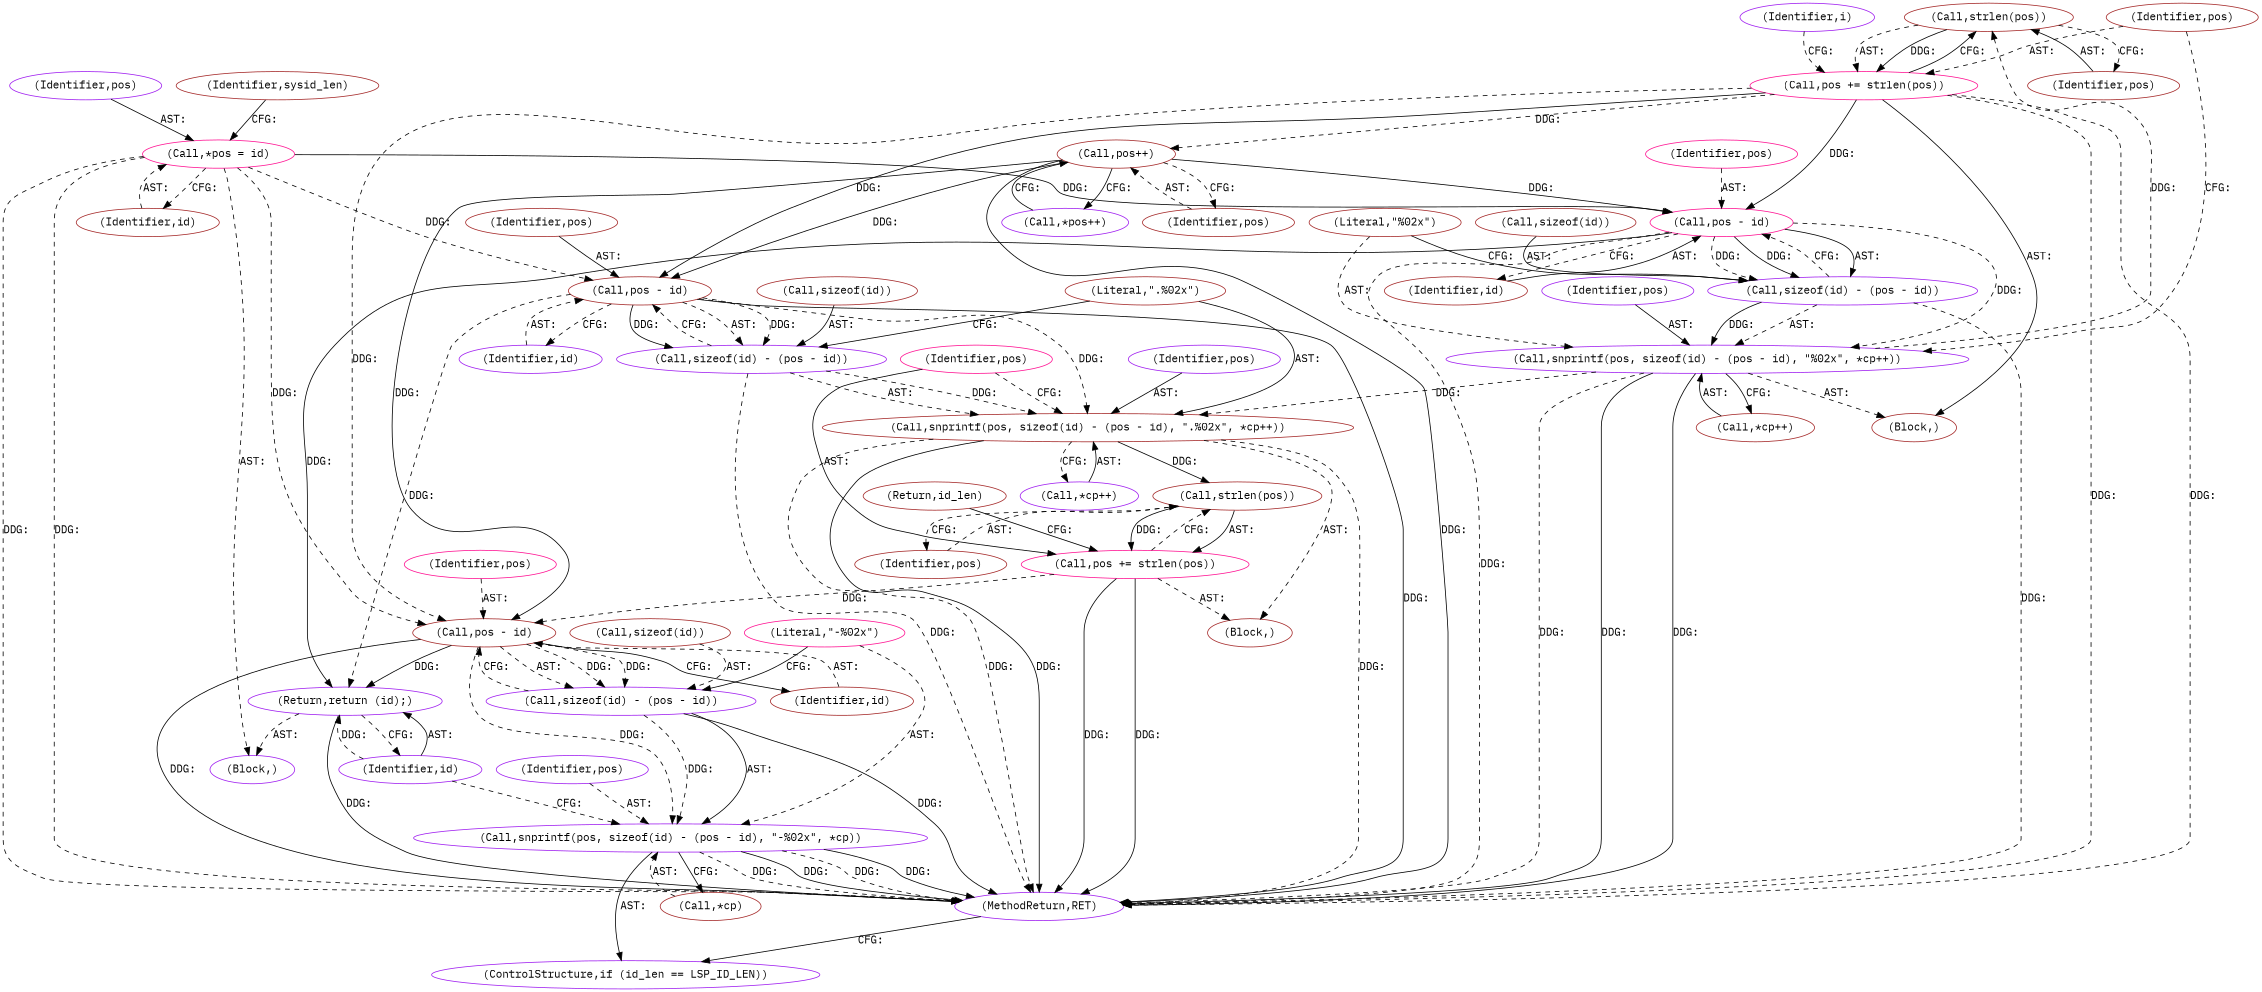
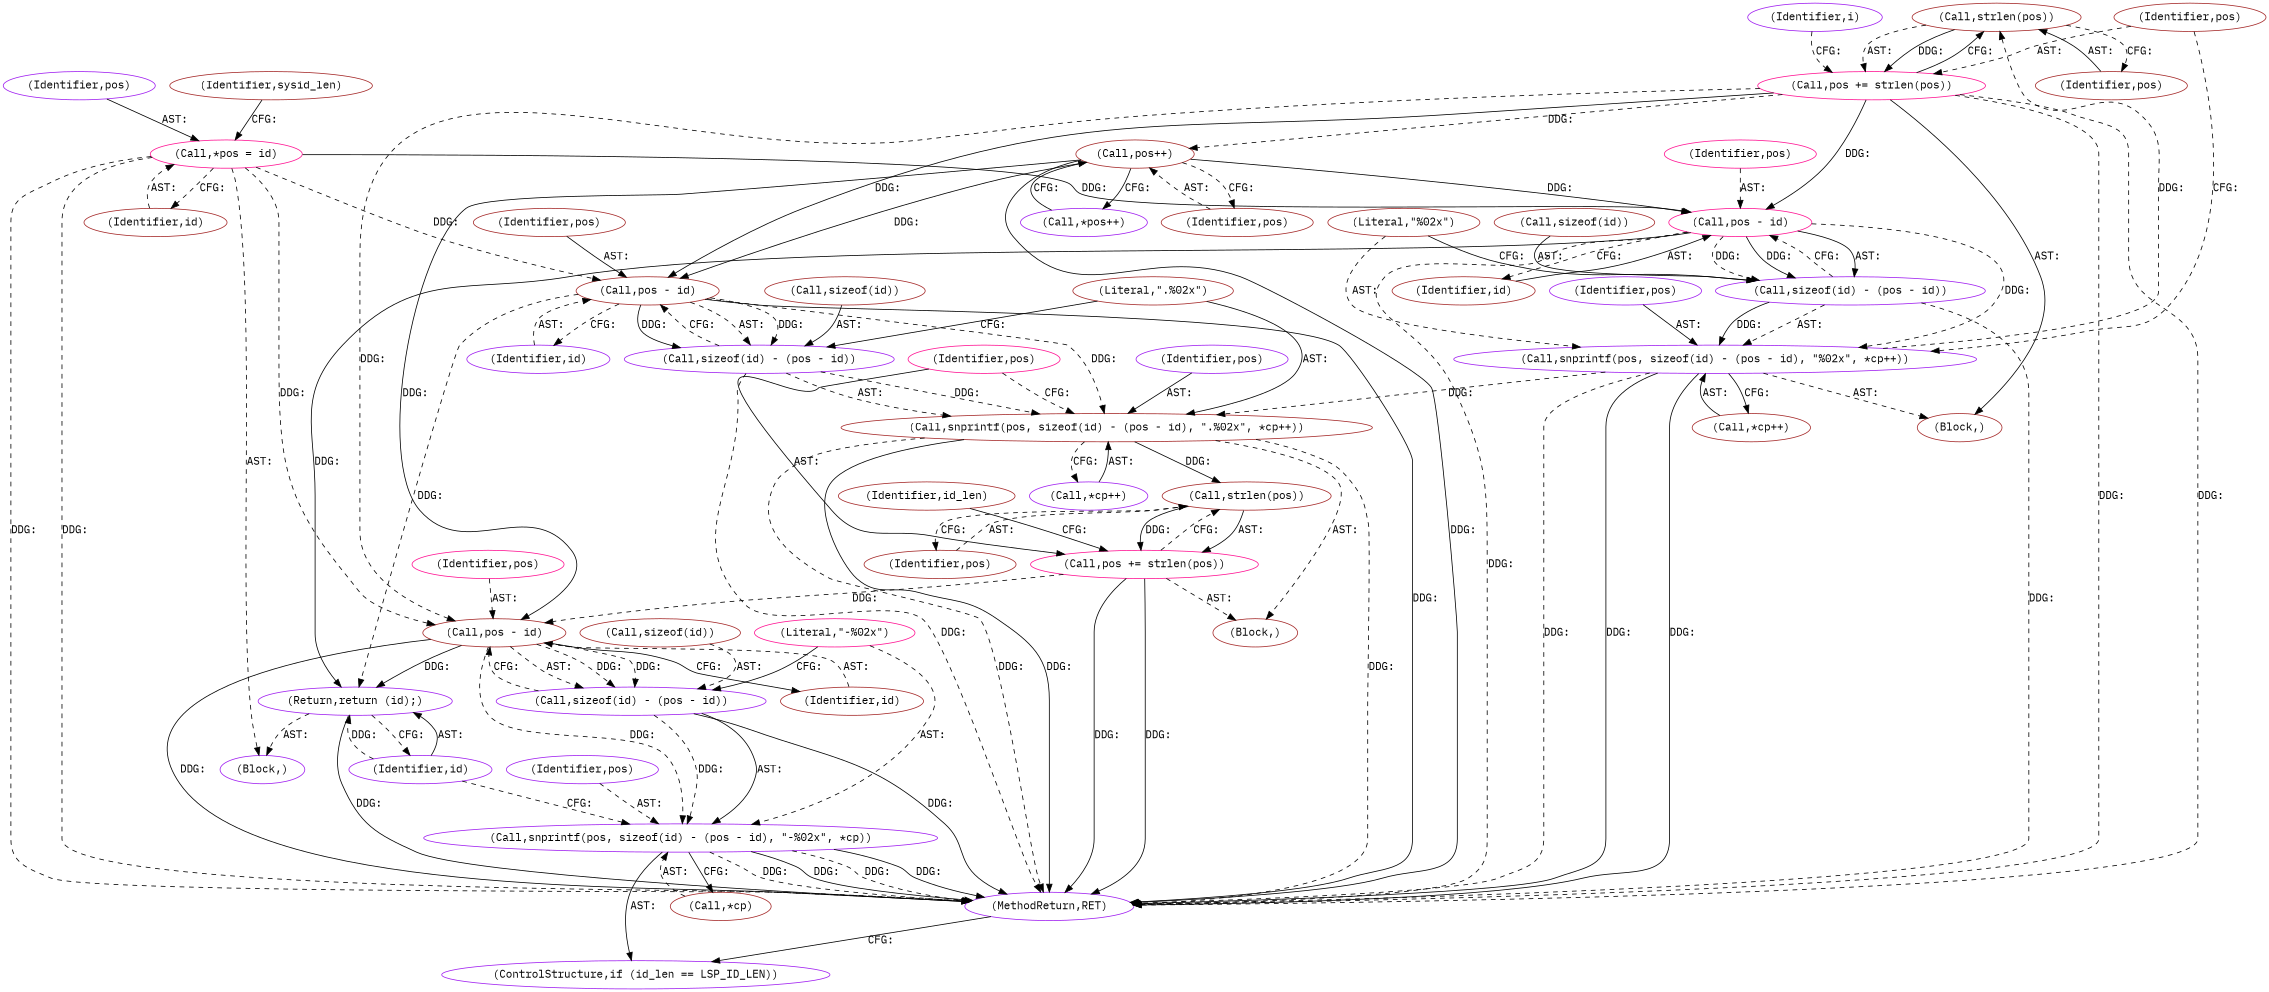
node "(Return,id_len)": label "(Return,id_len)" -> "(Identifier,id_len)"
